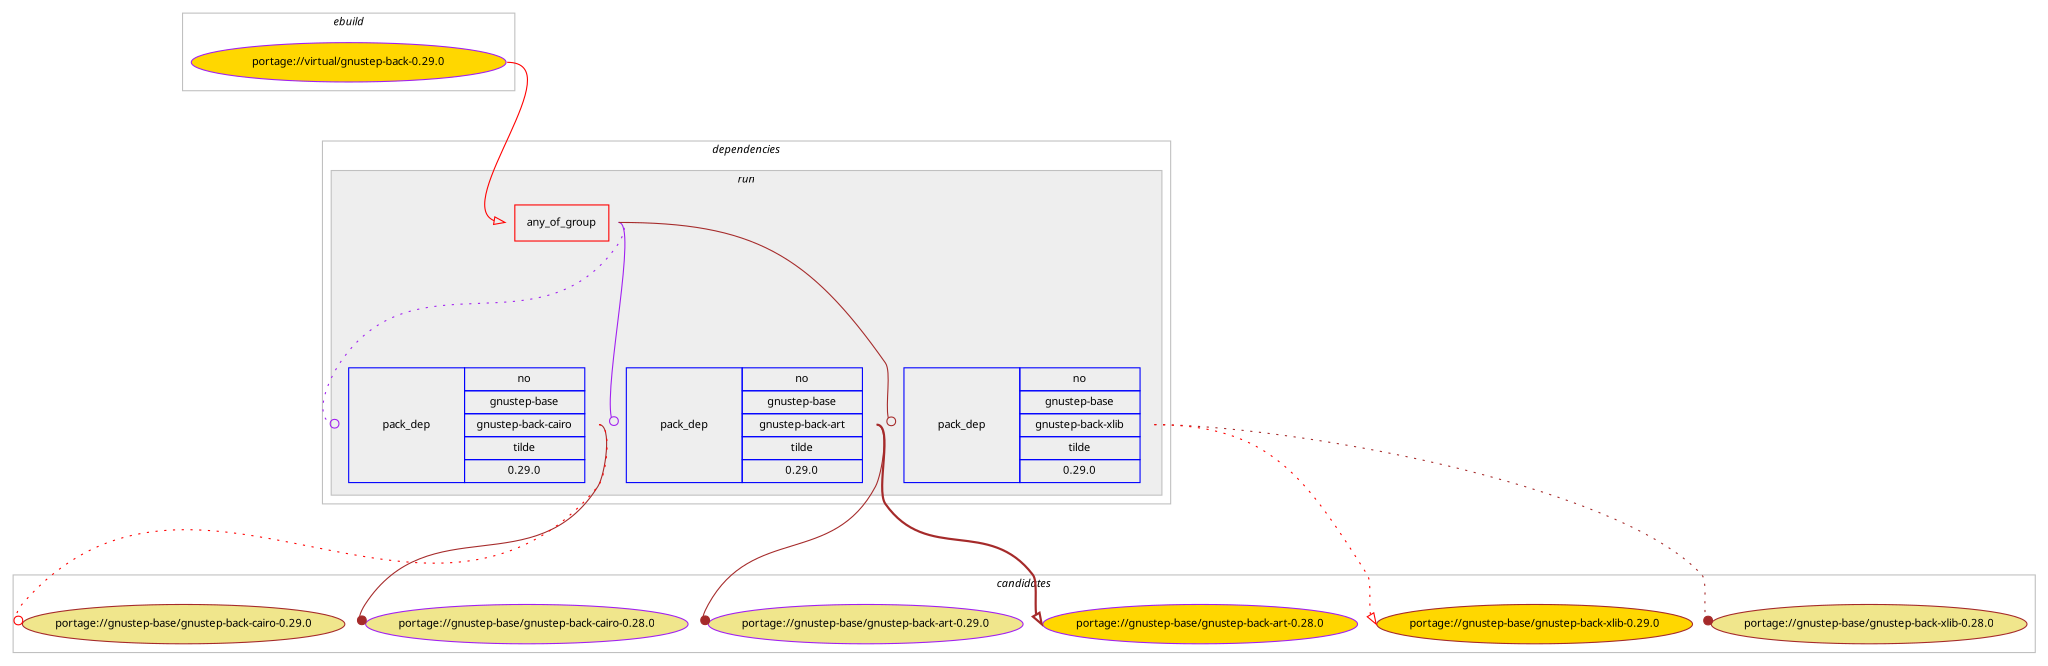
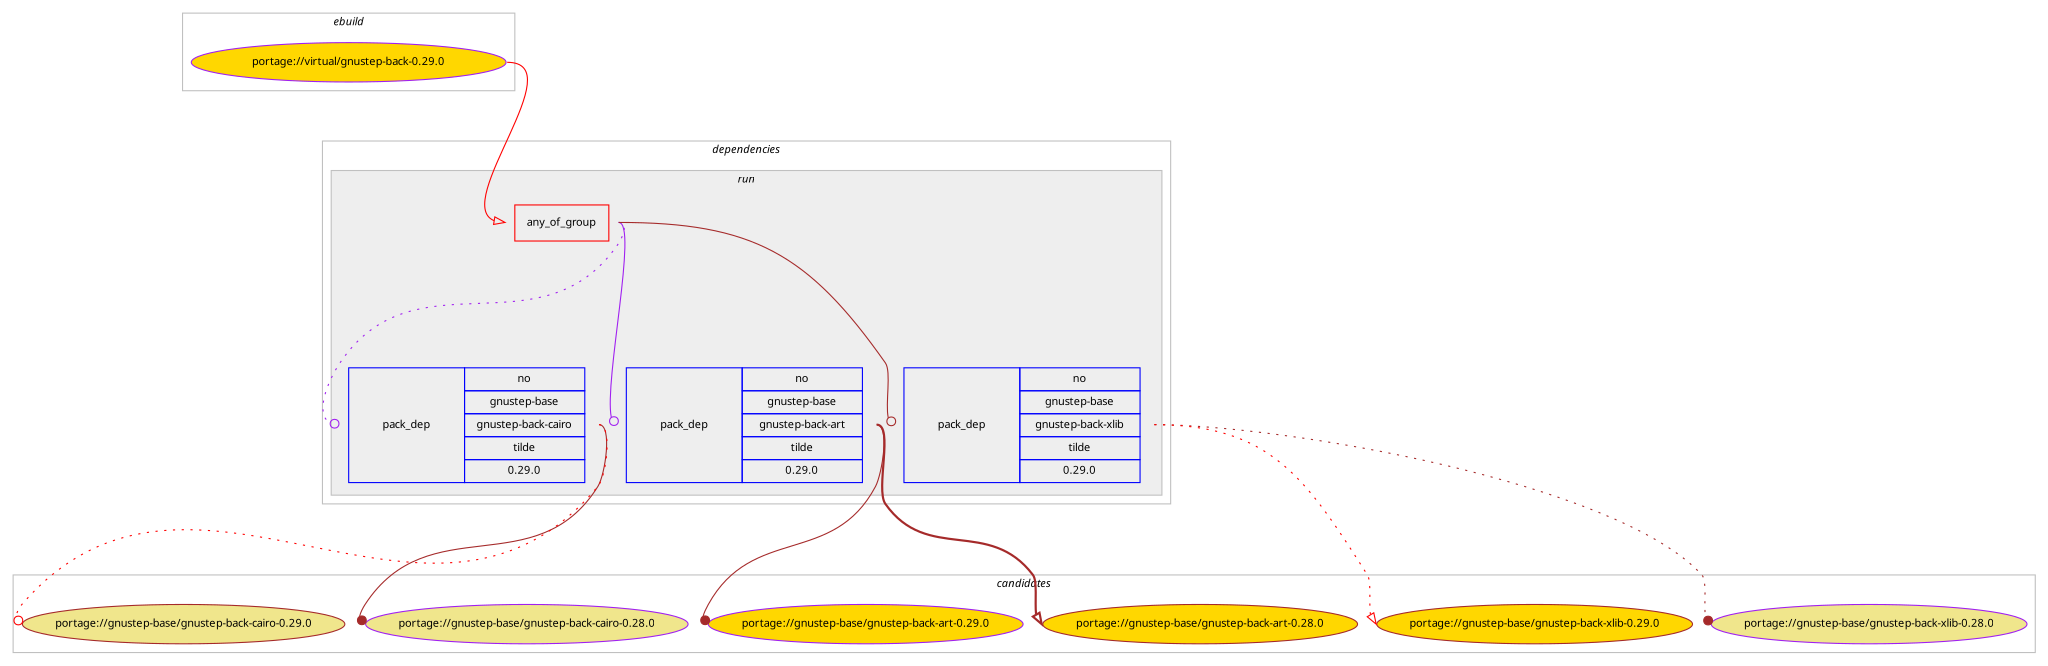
node "portage://gnustep-base/gnustep-back-art-0.29.0": fillcolor khaki -> gold
node "portage://gnustep-base/gnustep-back-art-0.28.0": color purple -> brown
node "portage://gnustep-base/gnustep-back-xlib-0.28.0": color brown -> purple
